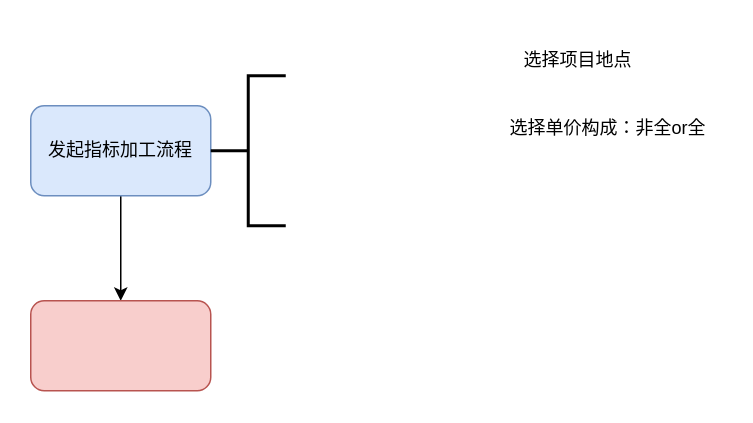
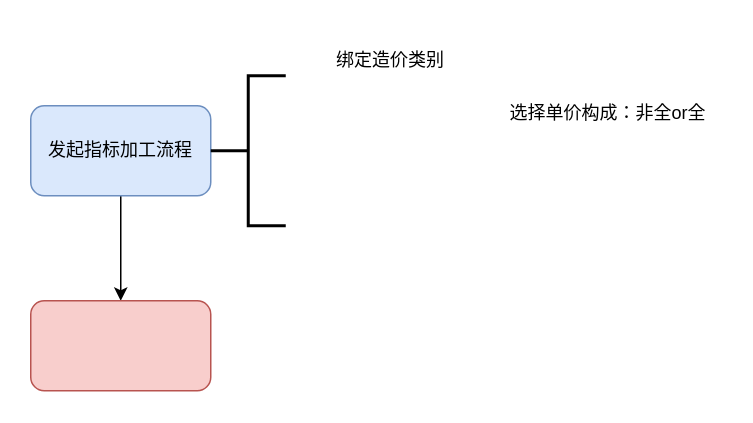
node "绑定造价类别": added
node "选择项目地点": removed
node "选择单价构成：非全or全": moved (608, 128) -> (608, 113)
